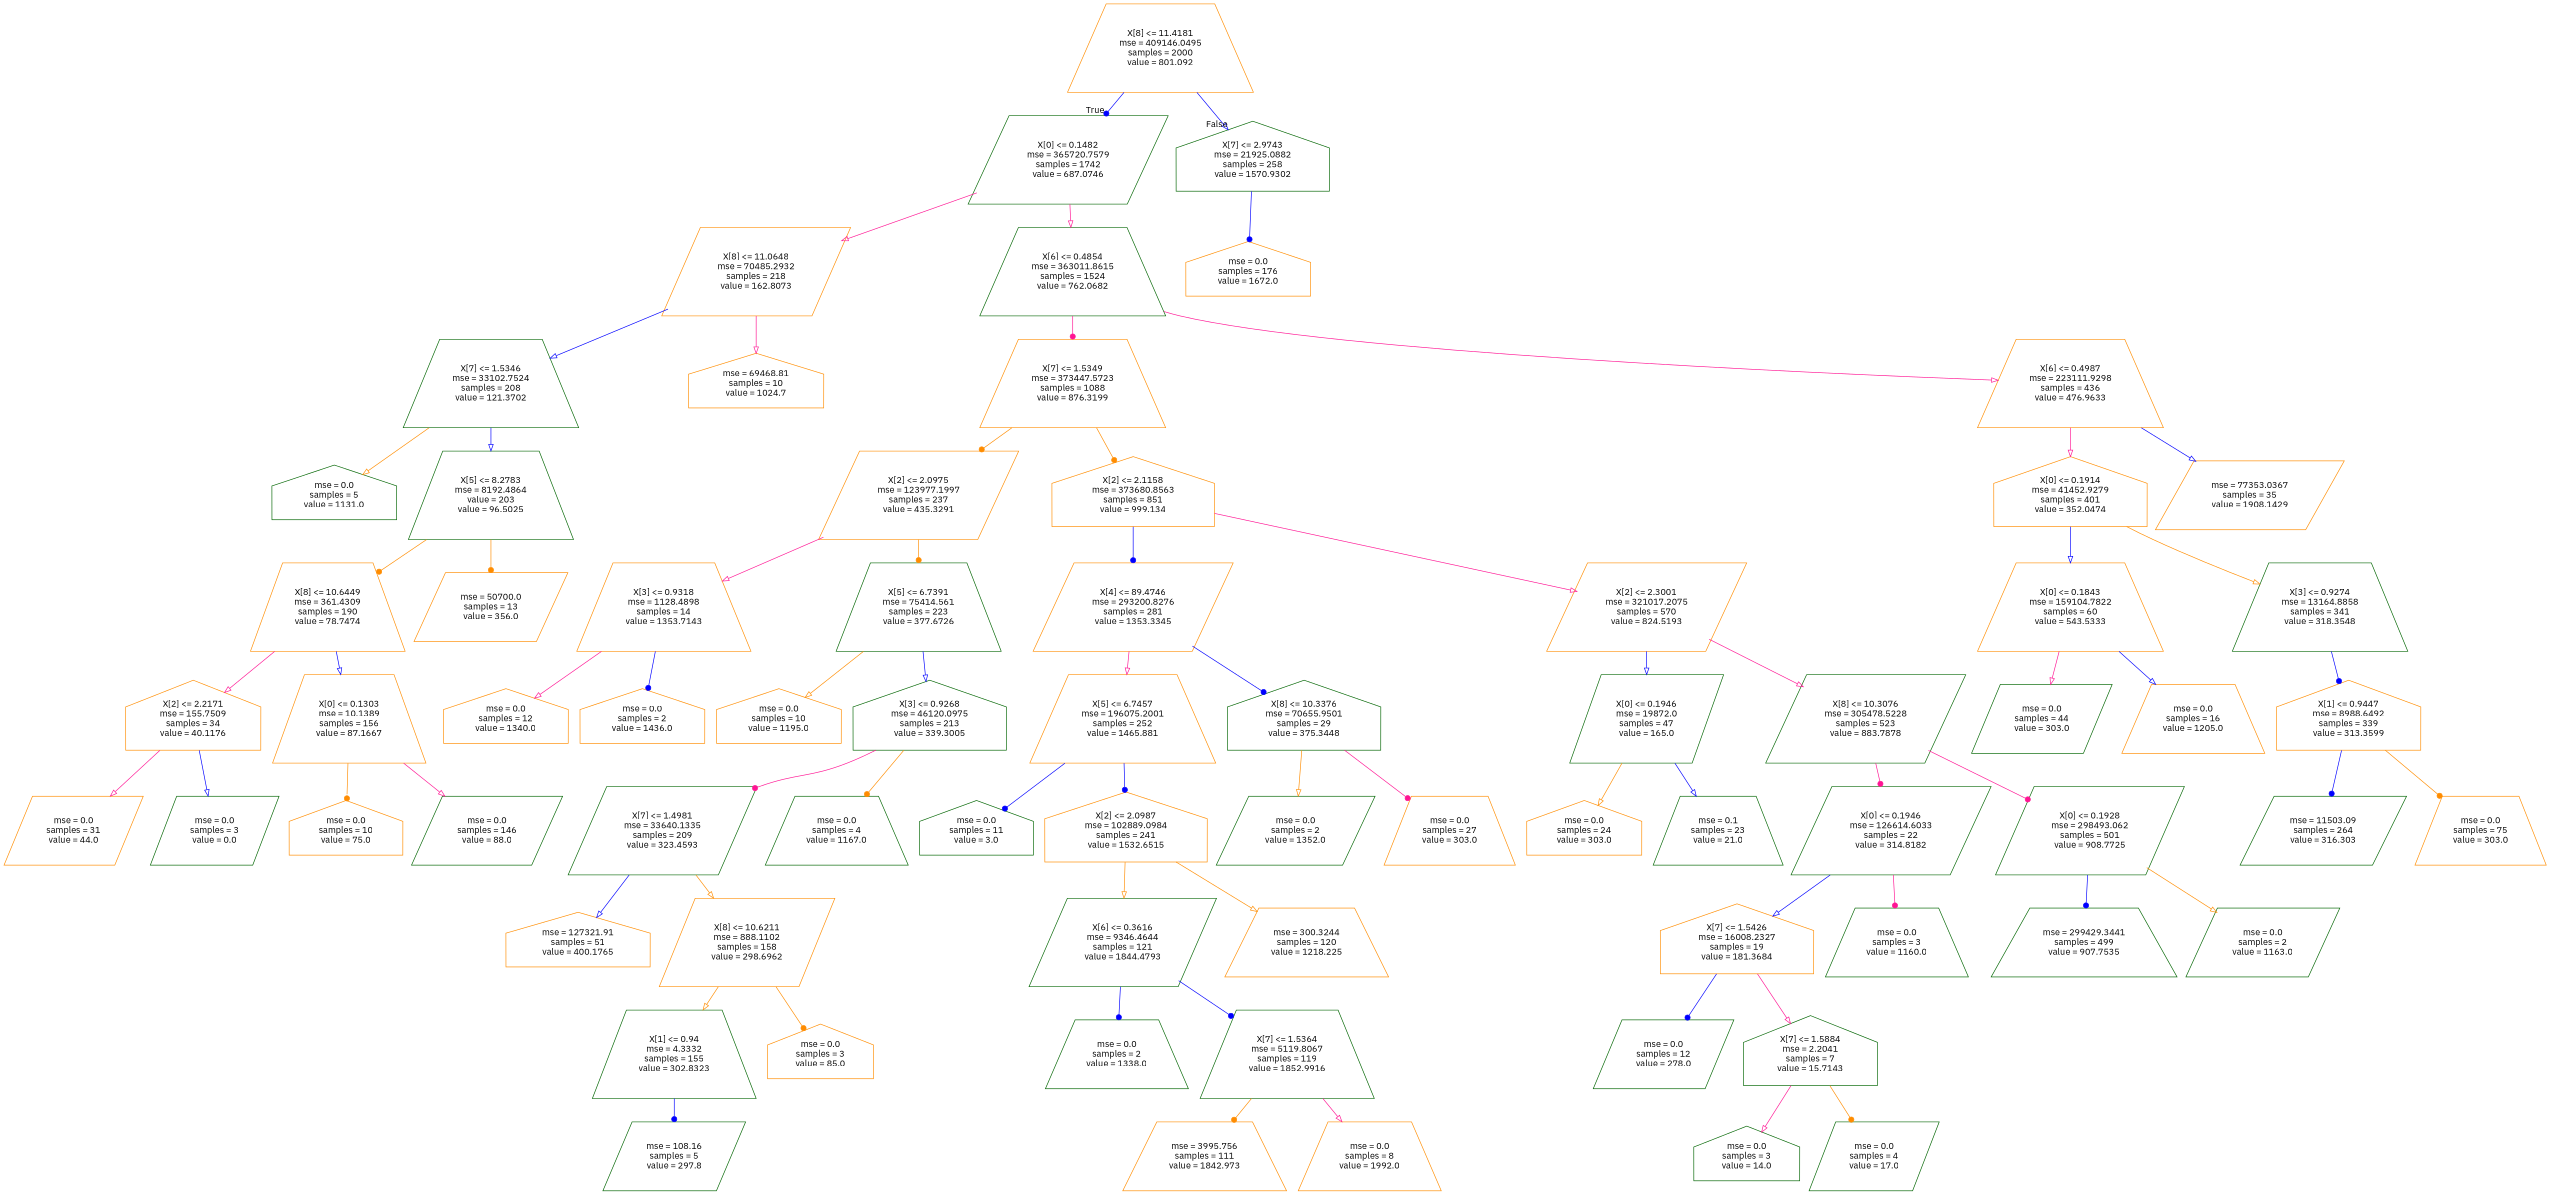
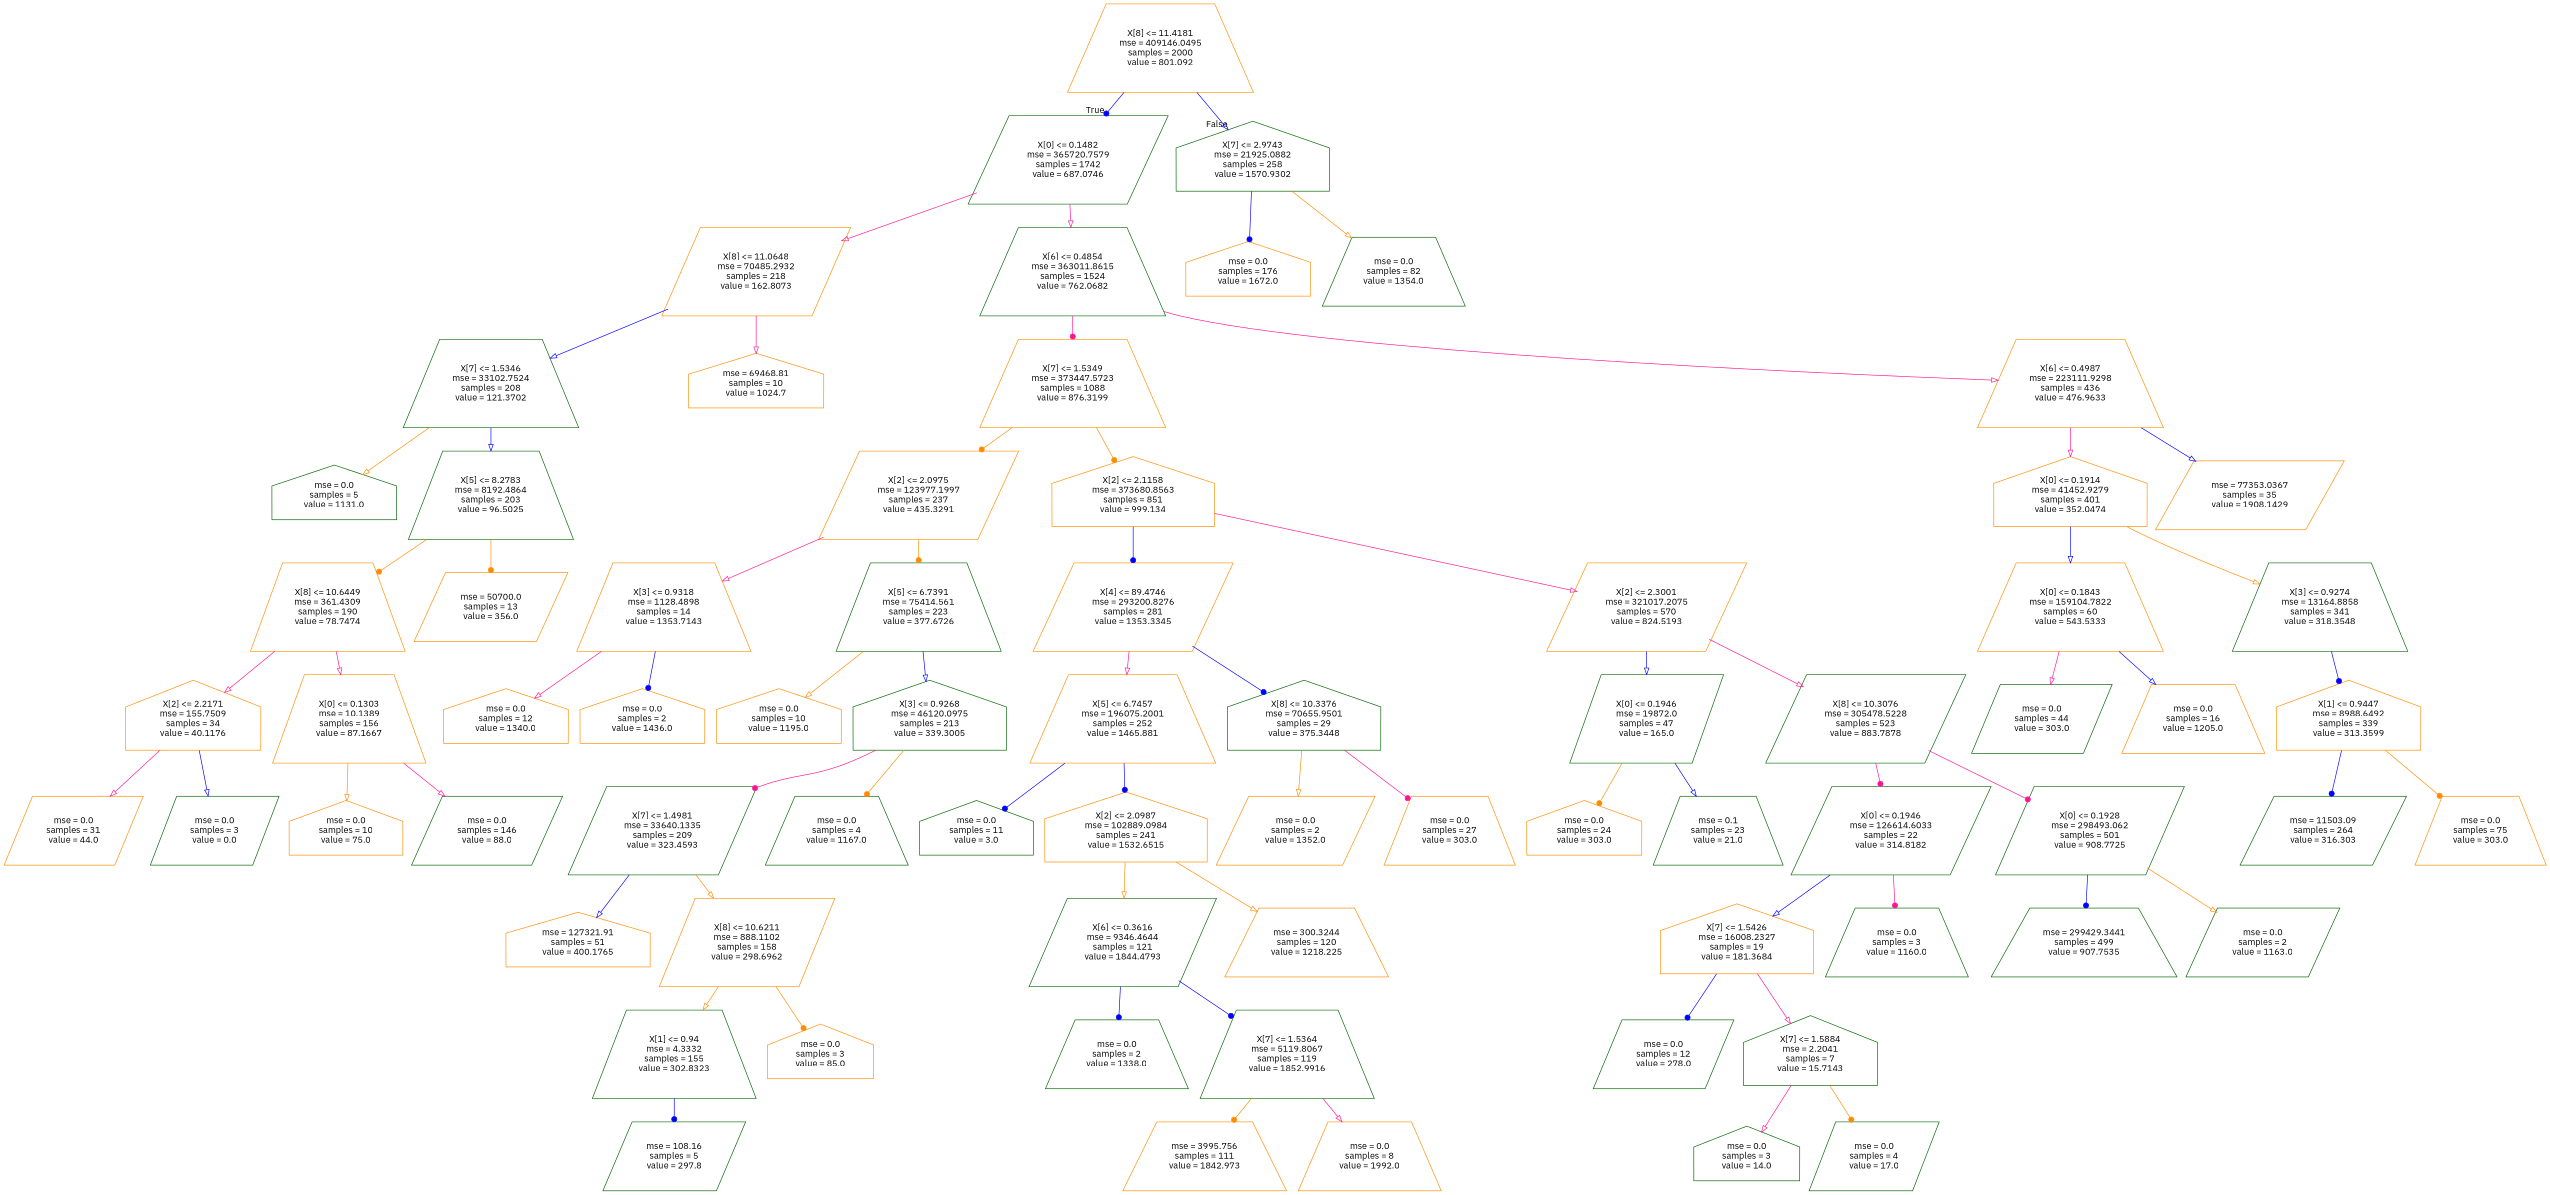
node "mse = 0.0 samples = 82 value = 1354.0": added
node "X[5] <= 8.2783 mse = 8192.4864 value = 203 value = 96.5025": label "X[5] <= 8.2783 mse = 8192.4864 value = 203 value = 96.5025" -> "X[5] <= 8.2783 mse = 8192.4864 samples = 203 value = 96.5025"
edge "X[8] <= 10.6449 mse = 361.4309 samples = 190 value = 78.7474" -> "X[0] <= 0.1303 mse = 10.1389 samples = 156 value = 87.1667": color blue -> deeppink
edge "X[0] <= 0.1303 mse = 10.1389 samples = 156 value = 87.1667" -> "mse = 0.0 samples = 10 value = 75.0": arrowhead dot -> onormal
edge "X[0] <= 0.1946 mse = 19872.0 samples = 47 value = 165.0" -> "mse = 0.0 samples = 24 value = 303.0": arrowhead onormal -> dot
node "mse = 0.0 samples = 2 value = 1352.0": color darkgreen -> darkorange
